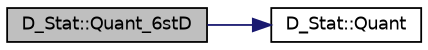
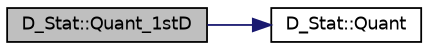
node "D_Stat::Quant_6stD": label "D_Stat::Quant_6stD" -> "D_Stat::Quant_1stD"
